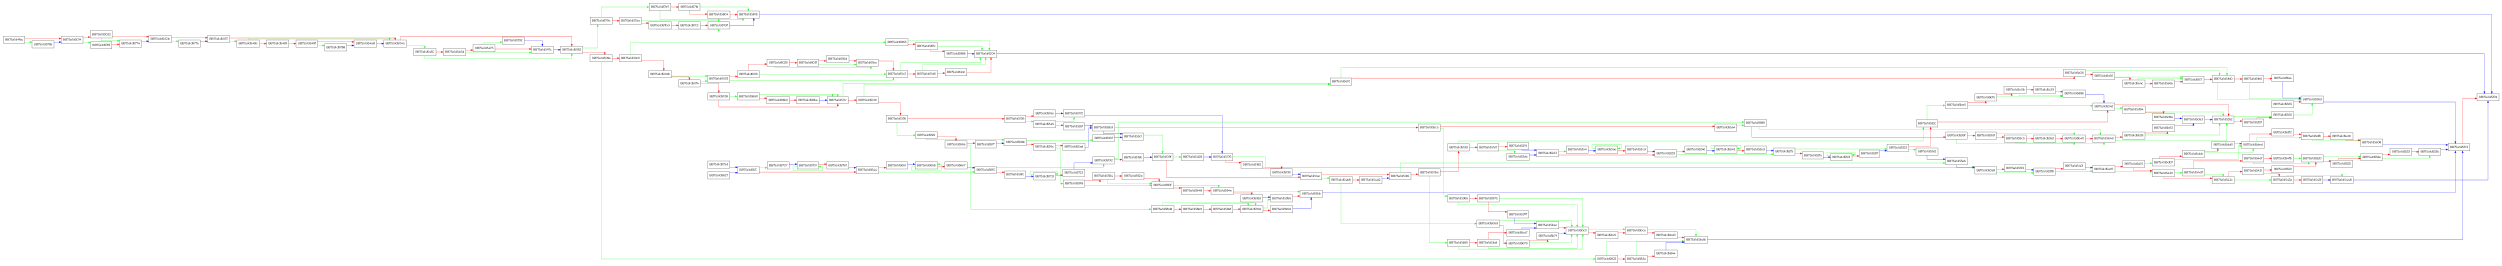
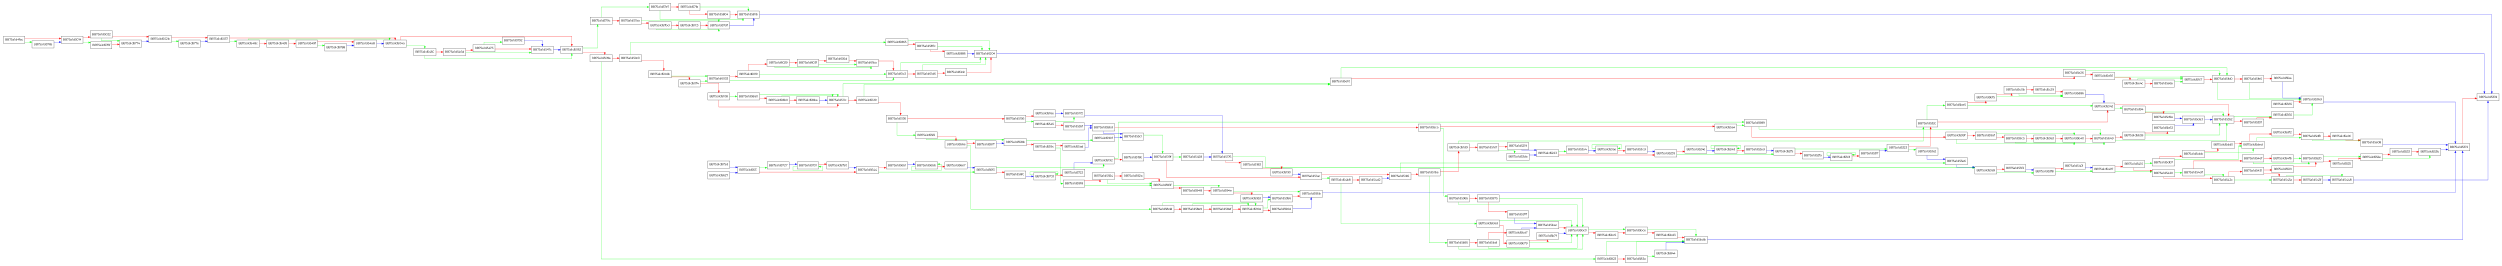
edge "BB75a1d5e6a" -> "BB75a1d5fc7": color red -> green
edge "BB75a1d583a" -> "BB75a1d5844": color red -> green
